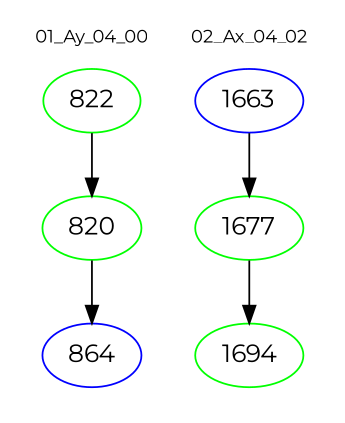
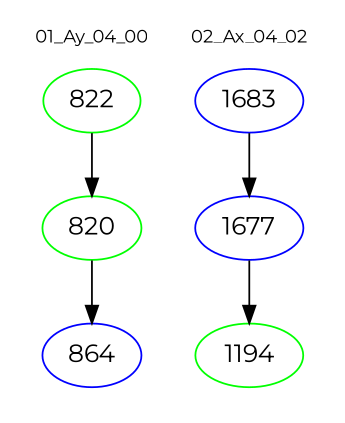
node "1663": label "1663" -> "1683"
node "1677": color green -> blue
node "1694": label "1694" -> "1194"
